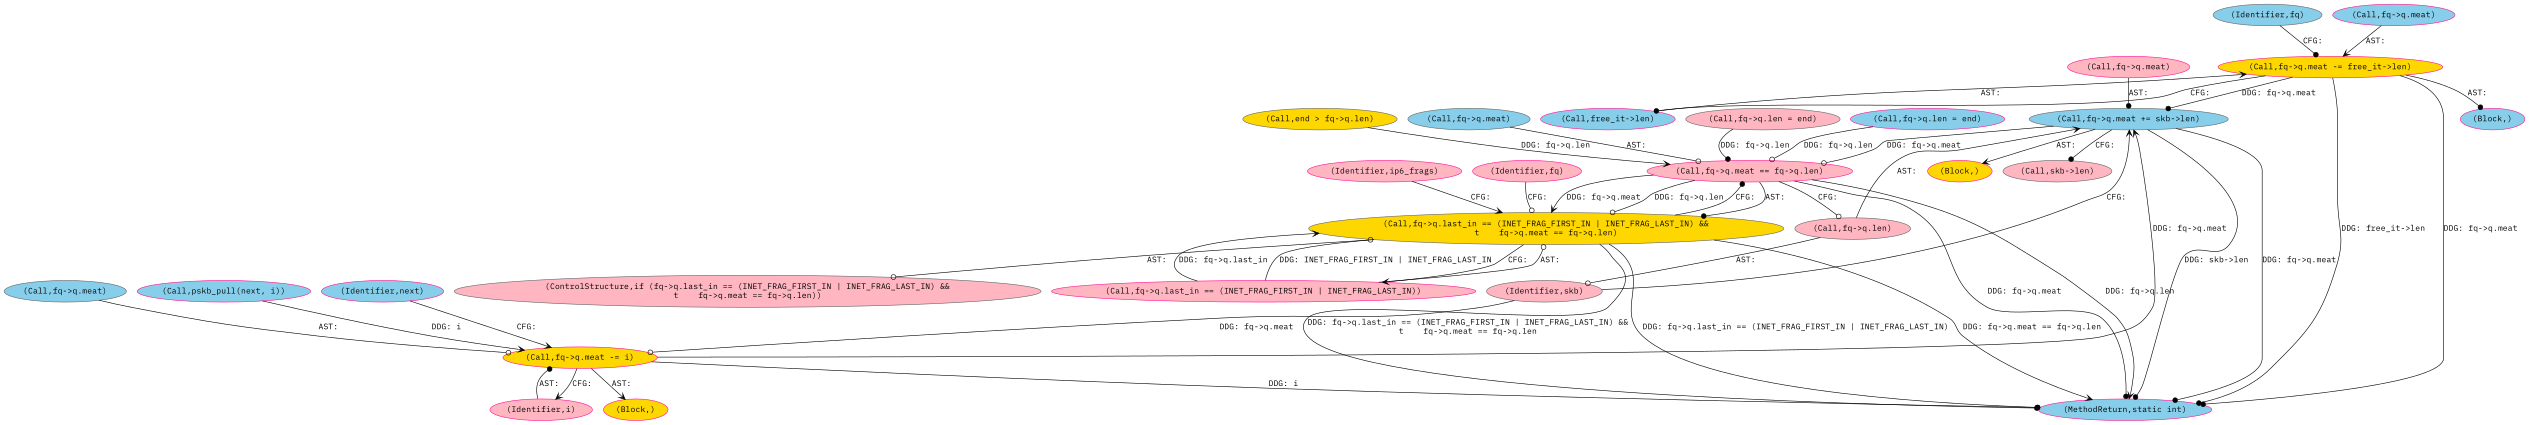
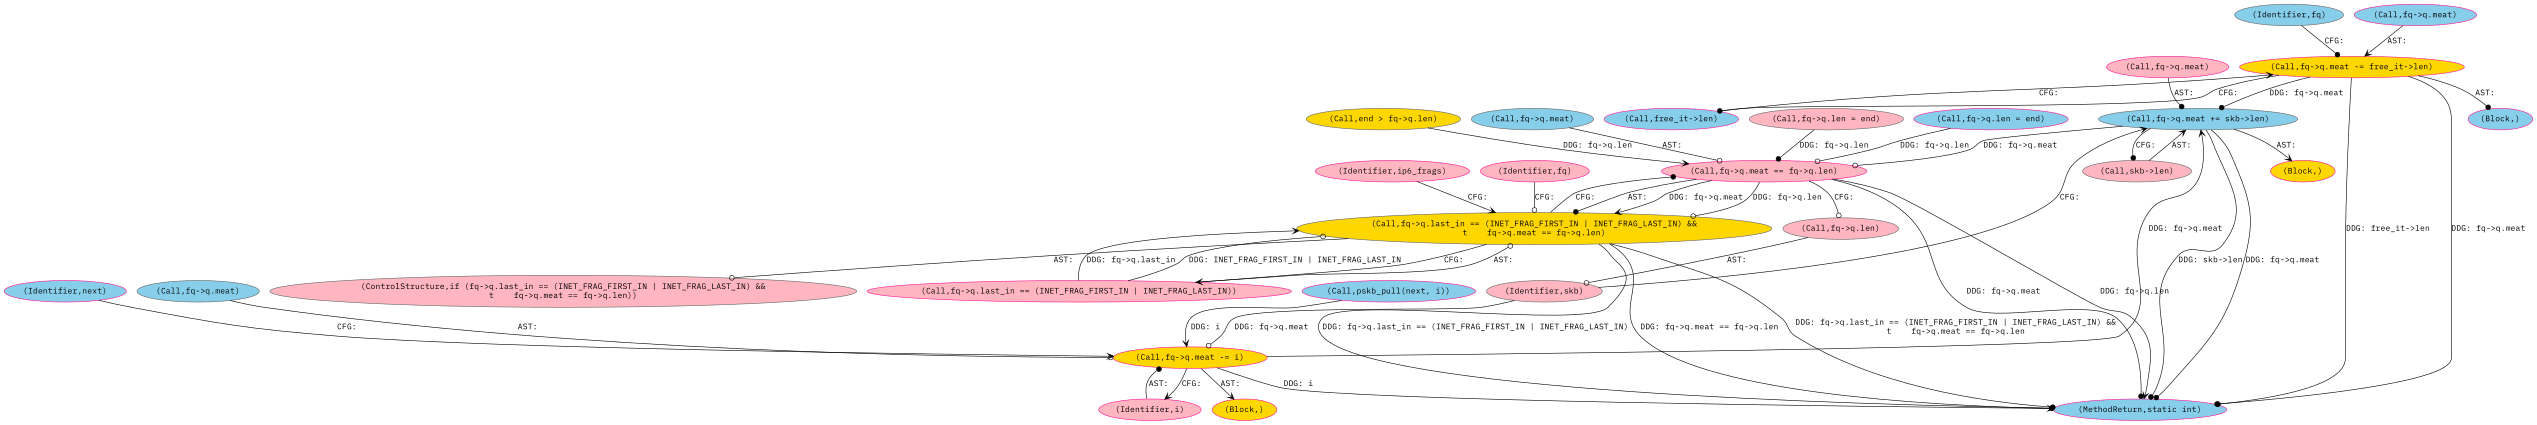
edge "(Call,free_it->len)" -> "(Call,fq->q.meat -= free_it->len)": label "AST: " -> "CFG: "
edge "(Call,fq->q.len)" -> "(Call,fq->q.meat += skb->len)": now "(Call,skb->len)" -> "(Call,fq->q.meat += skb->len)"
